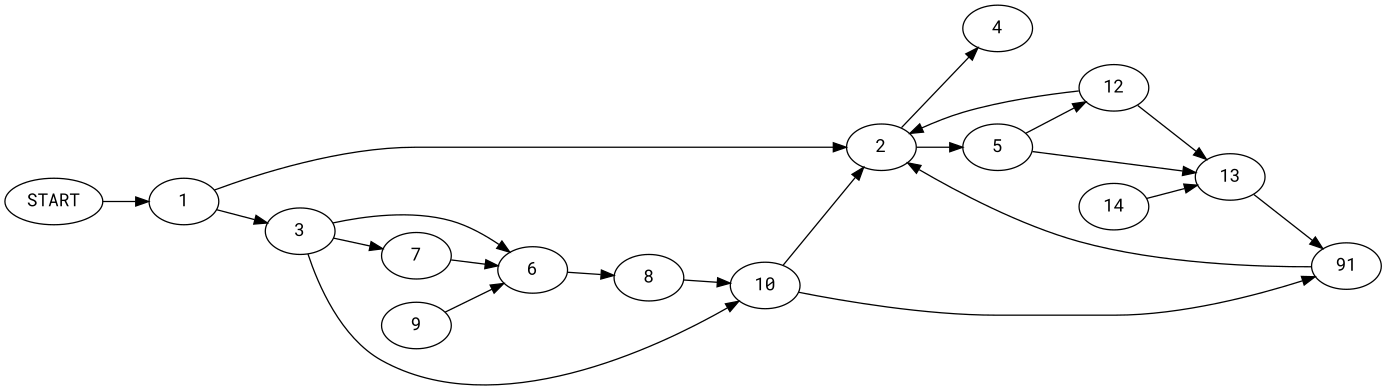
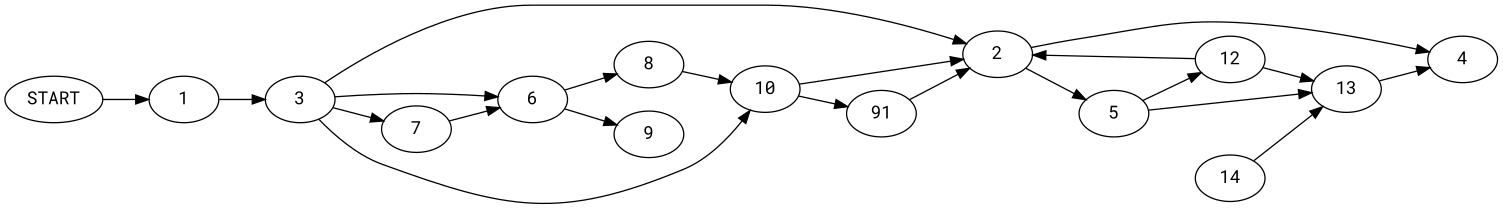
edge "1" -> "2": now "3" -> "2"
edge "13" -> "91": now "13" -> "4"
edge "9" -> "6": reversed
